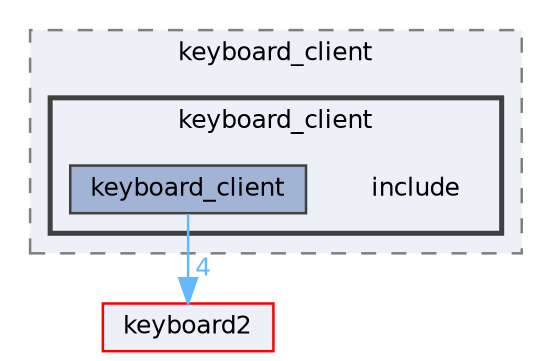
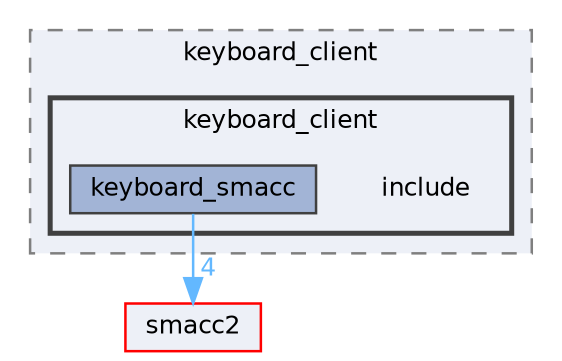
node "keyboard_client": label "keyboard_client" -> "keyboard_smacc"
node "keyboard2": label "keyboard2" -> "smacc2"
